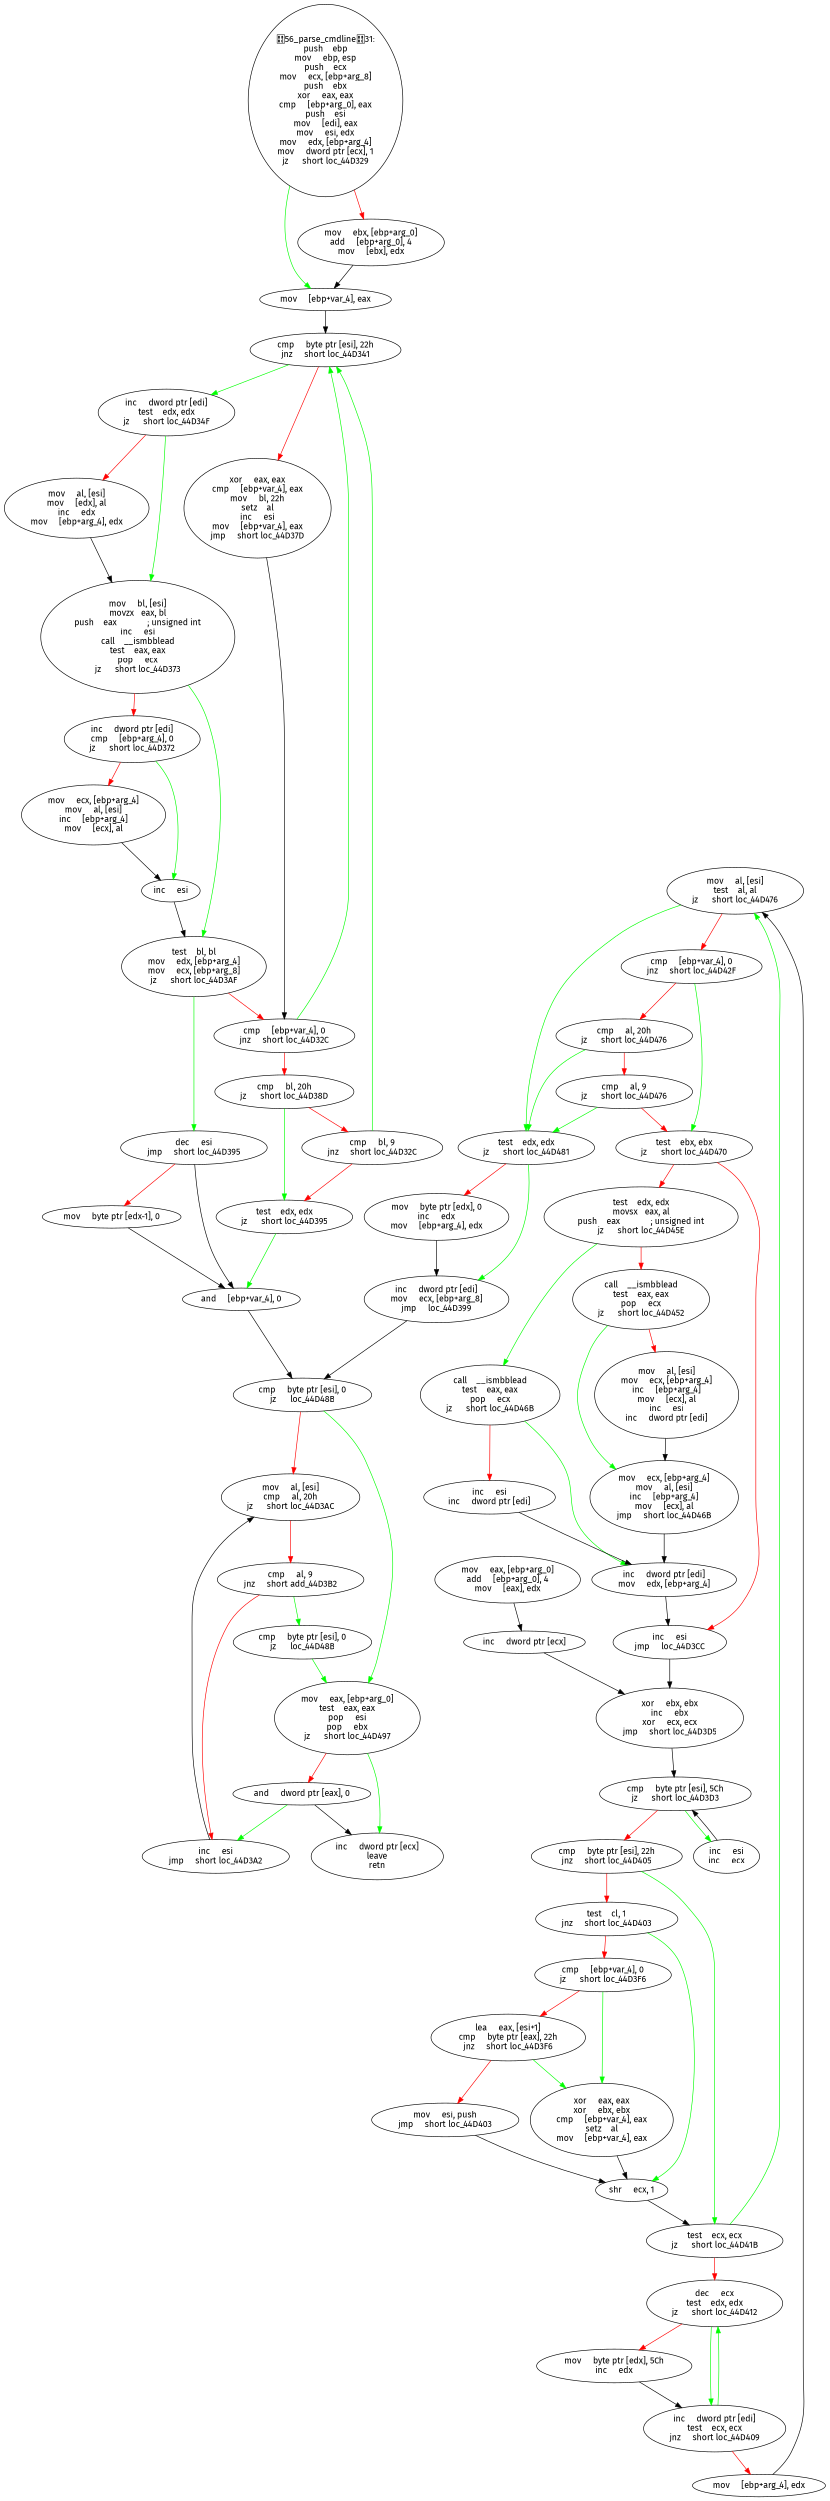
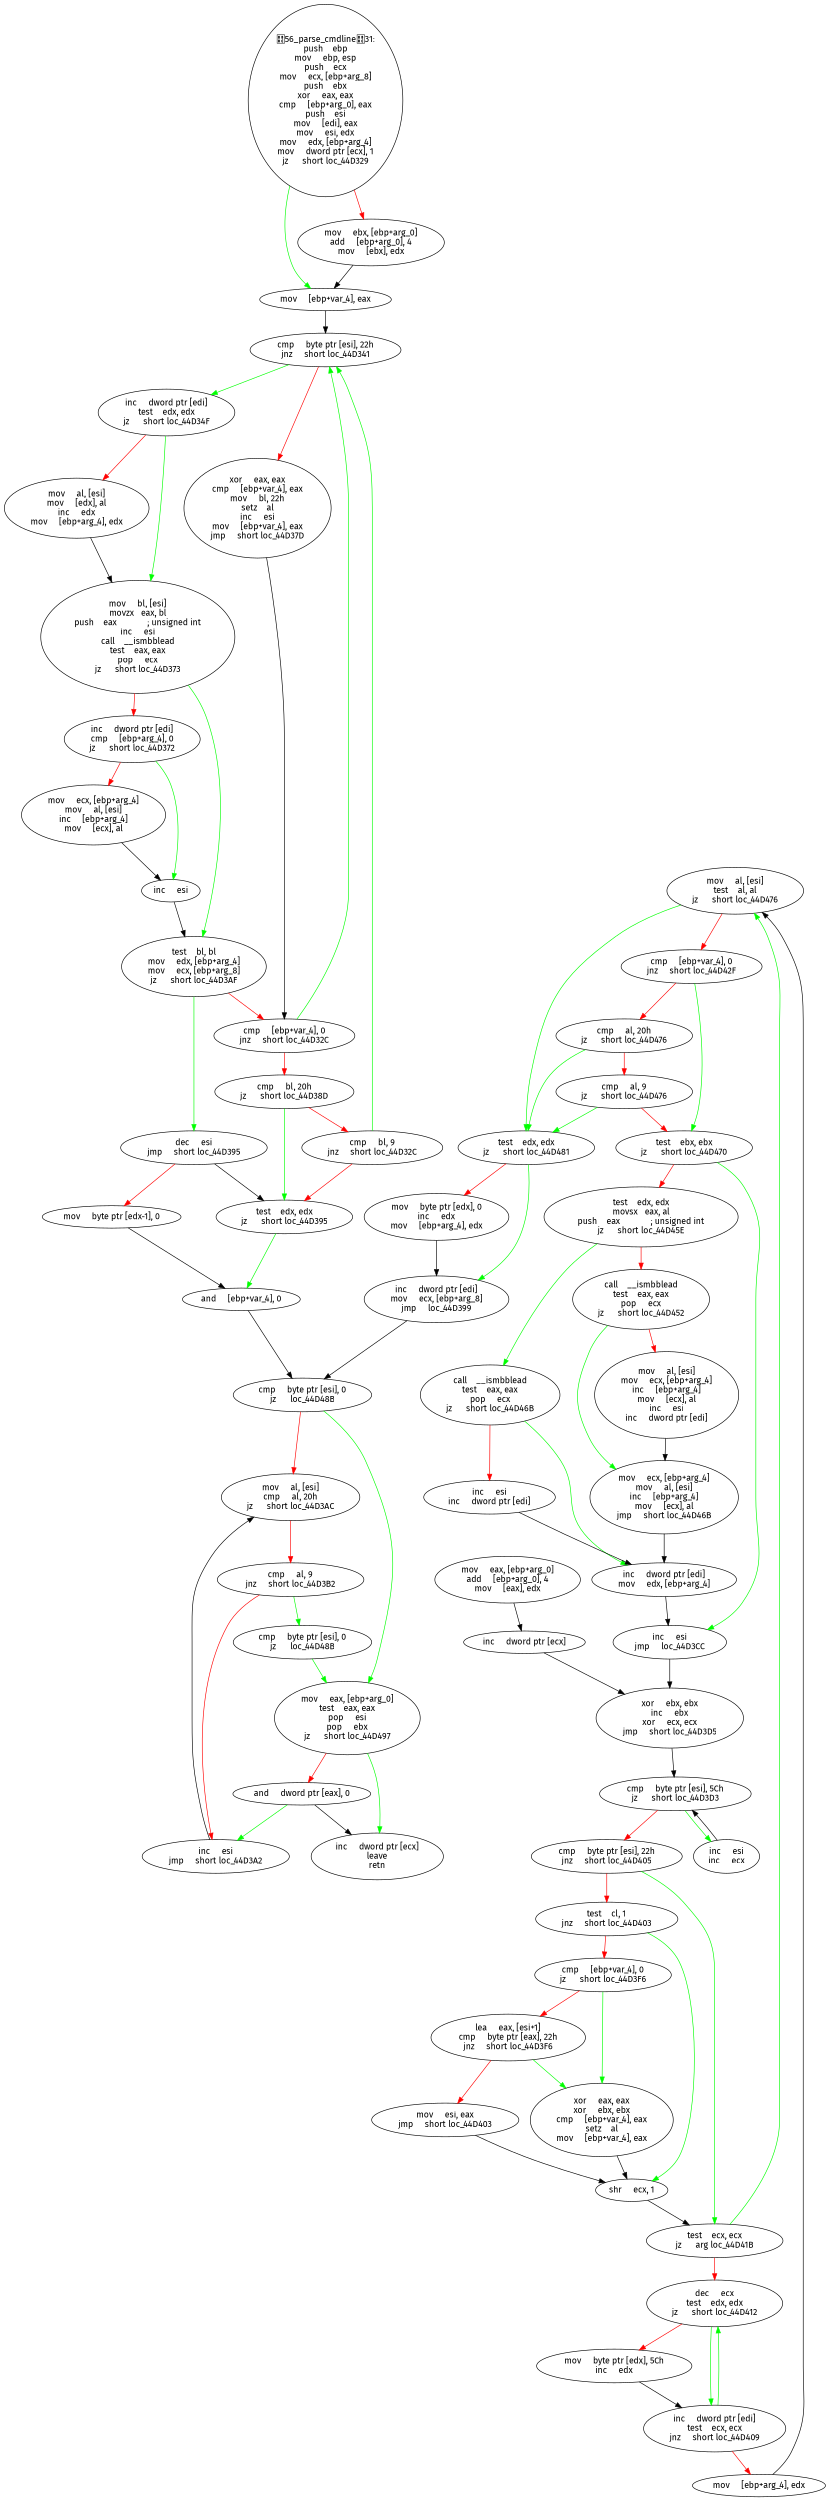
edge "dec     esi jmp     short loc_44D395" -> "and     [ebp+var_4], 0": now "dec     esi jmp     short loc_44D395" -> "test    edx, edx jz      short loc_44D395"
edge "test    ebx, ebx jz      short loc_44D470" -> "inc     esi jmp     loc_44D3CC": color red -> green
node "cmp     al, 9 jnz     short add_44D3B2": label "cmp     al, 9 jnz     short add_44D3B2" -> "cmp     al, 9 jnz     short loc_44D3B2"
node "mov     esi, push jmp     short loc_44D403": label "mov     esi, push jmp     short loc_44D403" -> "mov     esi, eax jmp     short loc_44D403"
node "test    ecx, ecx jz      short loc_44D41B": label "test    ecx, ecx jz      short loc_44D41B" -> "test    ecx, ecx jz      arg loc_44D41B"
